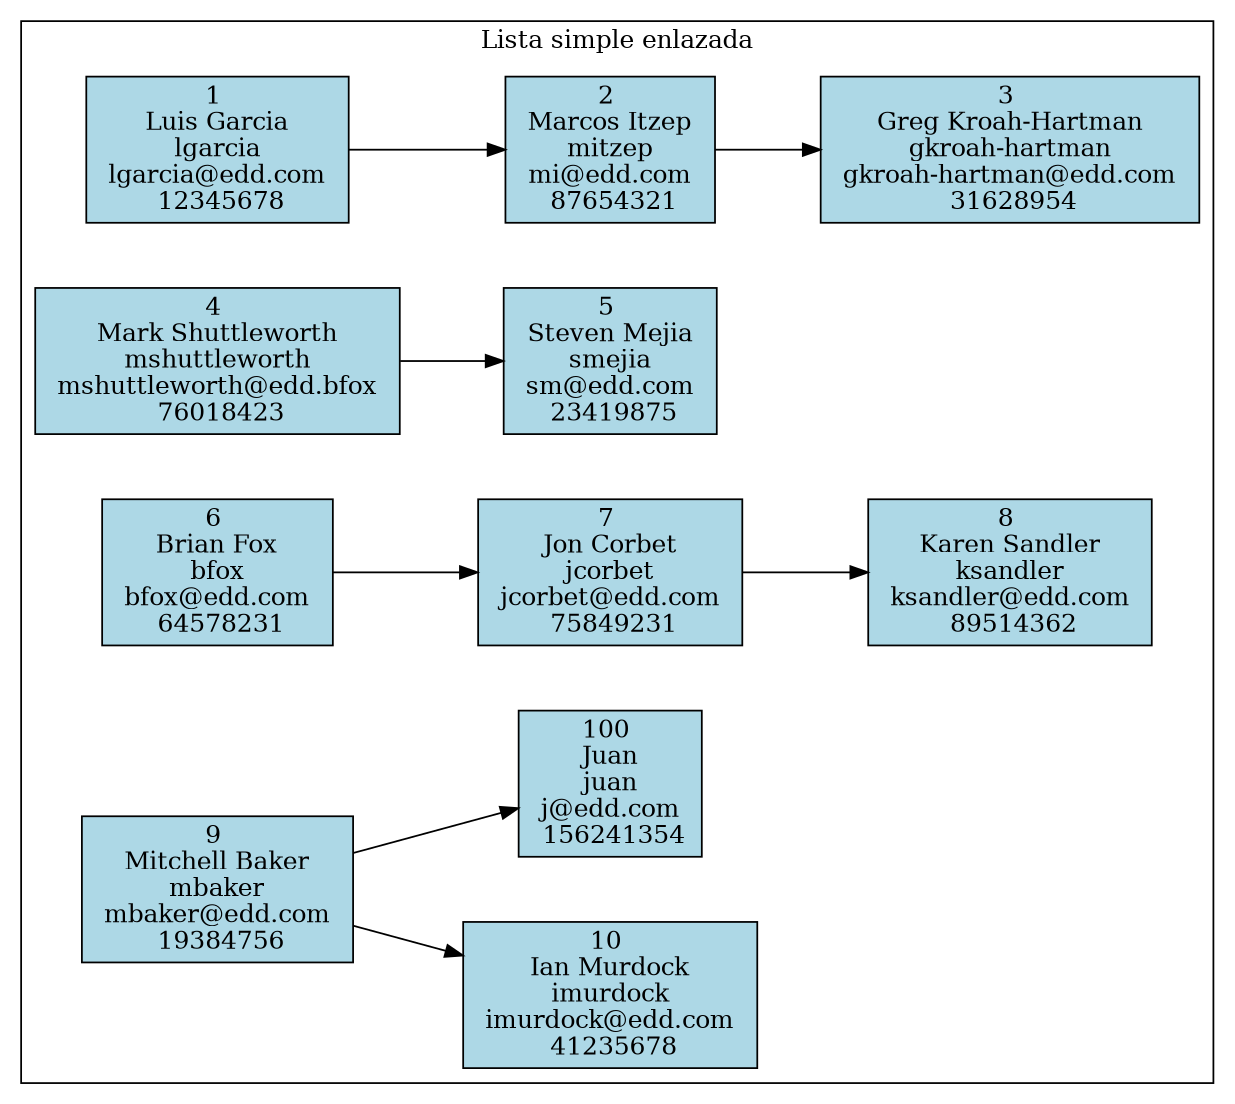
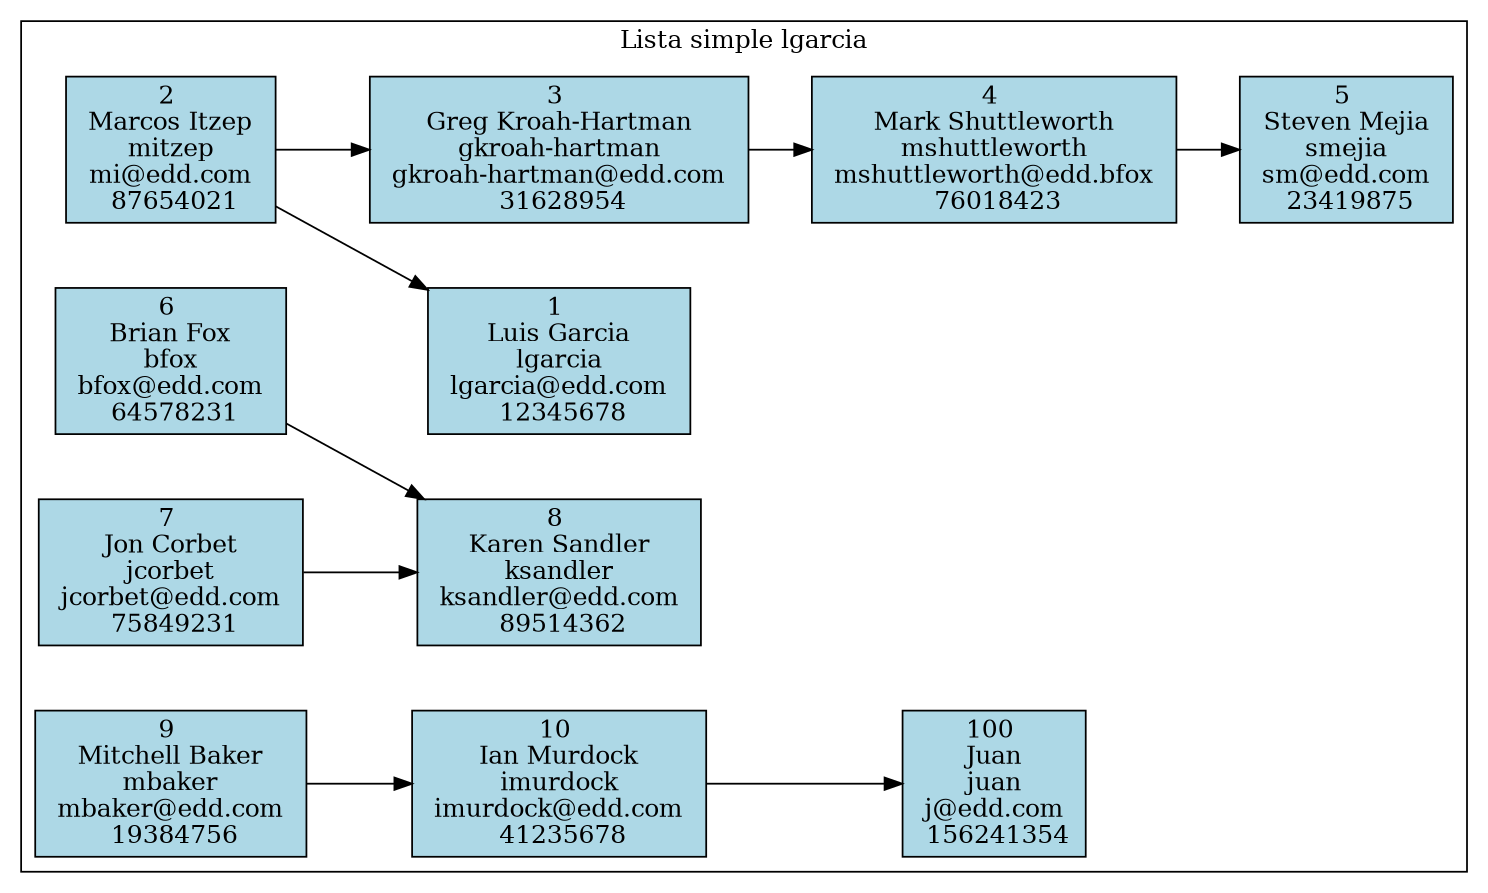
cluster "Lista simple enlazada": label "Lista simple enlazada" -> "Lista simple lgarcia"
edge "1" -> "2": reversed
edge "3" -> "4": added
node "2": text "87654321" -> "87654021"
edge "6" -> "7": now "6" -> "8"
edge "9" -> "100": now "10" -> "100"
